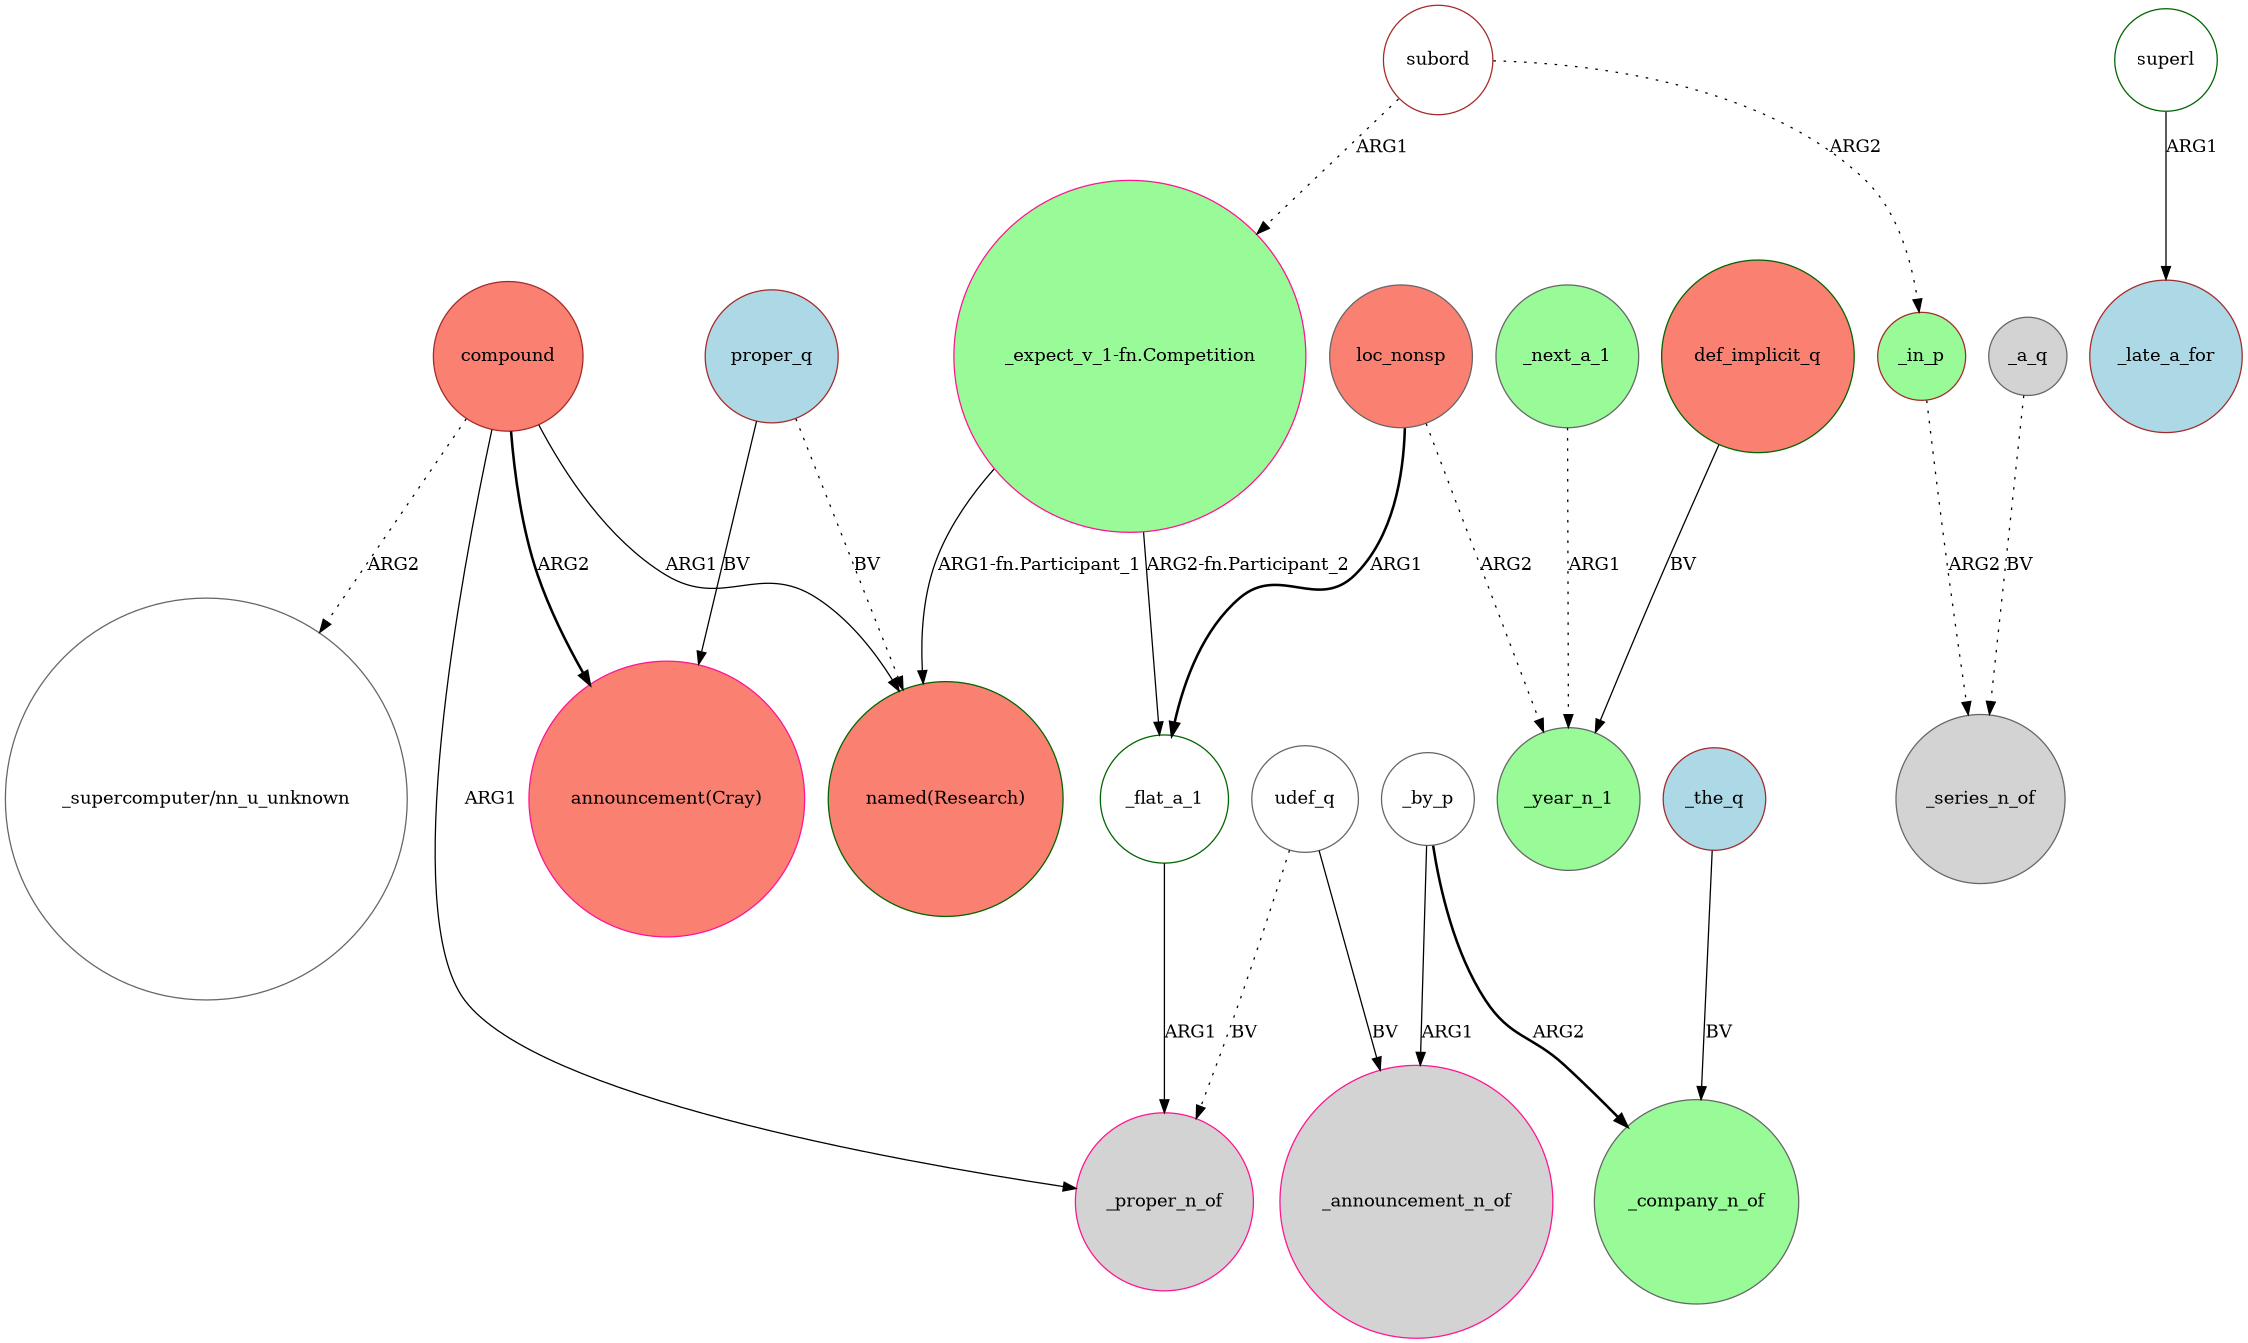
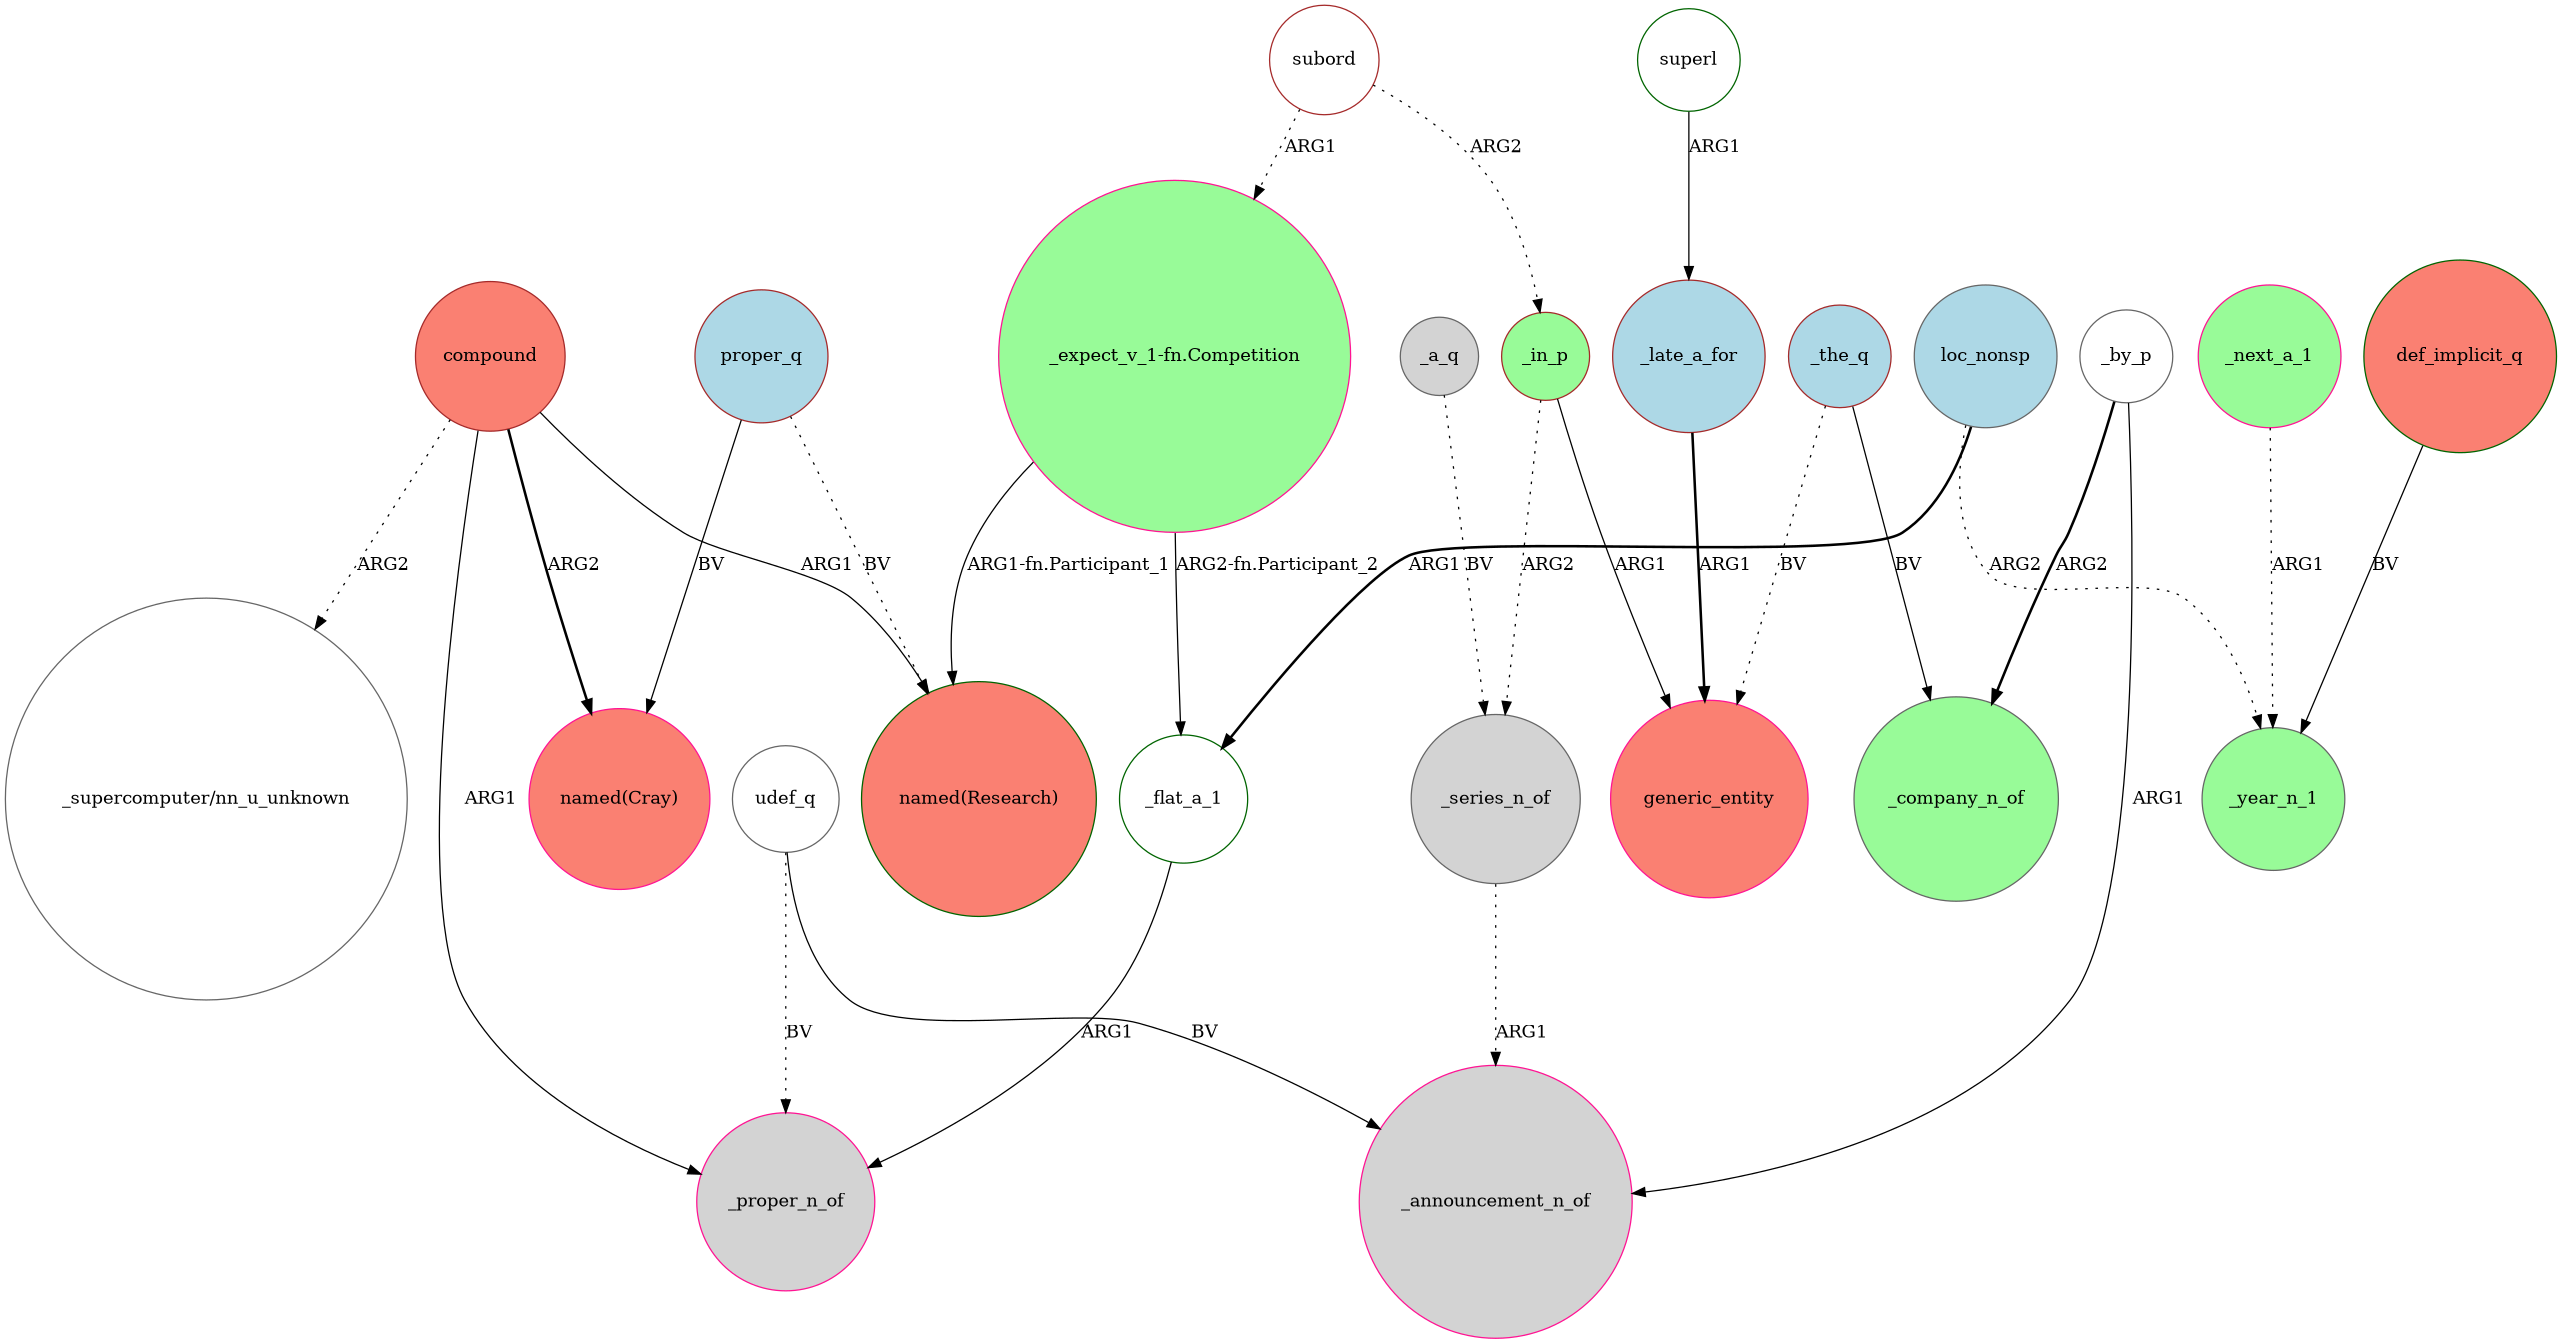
node "loc_nonsp": fillcolor salmon -> lightblue
node "_next_a_1": color gray40 -> deeppink
node "announcement(Cray)": label "announcement(Cray)" -> "named(Cray)"
node "generic_entity": added
edge "_series_n_of" -> "_announcement_n_of": added, label "ARG1"
